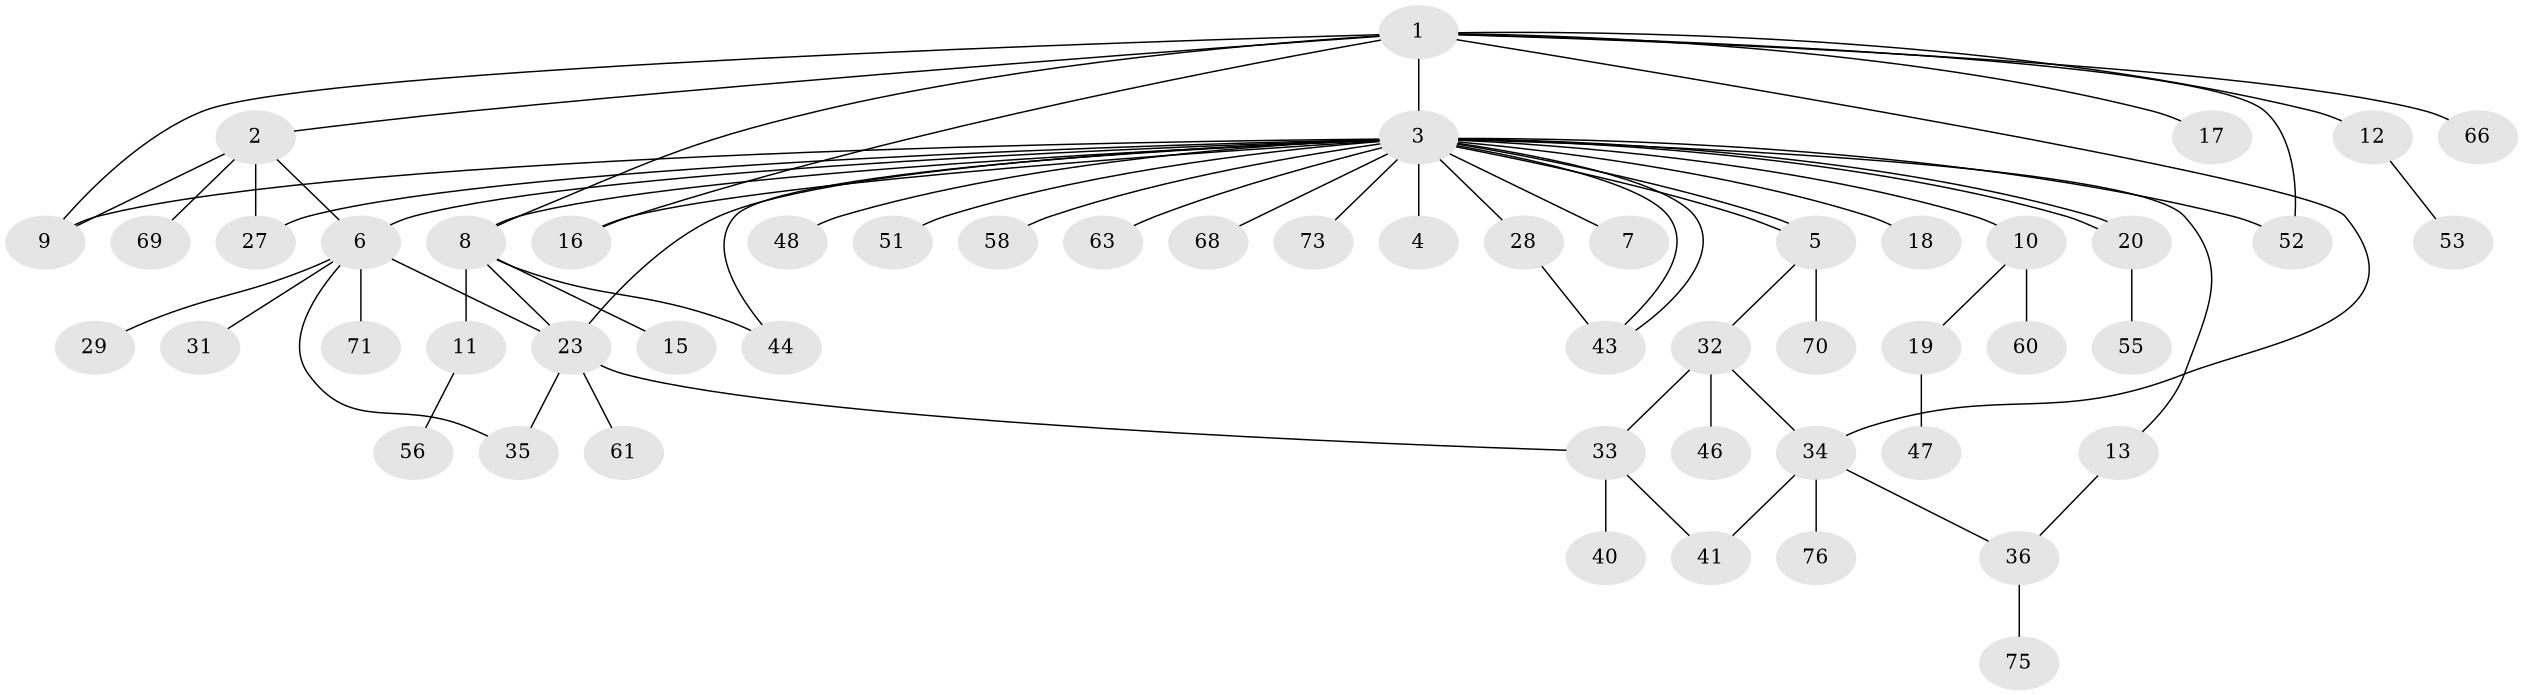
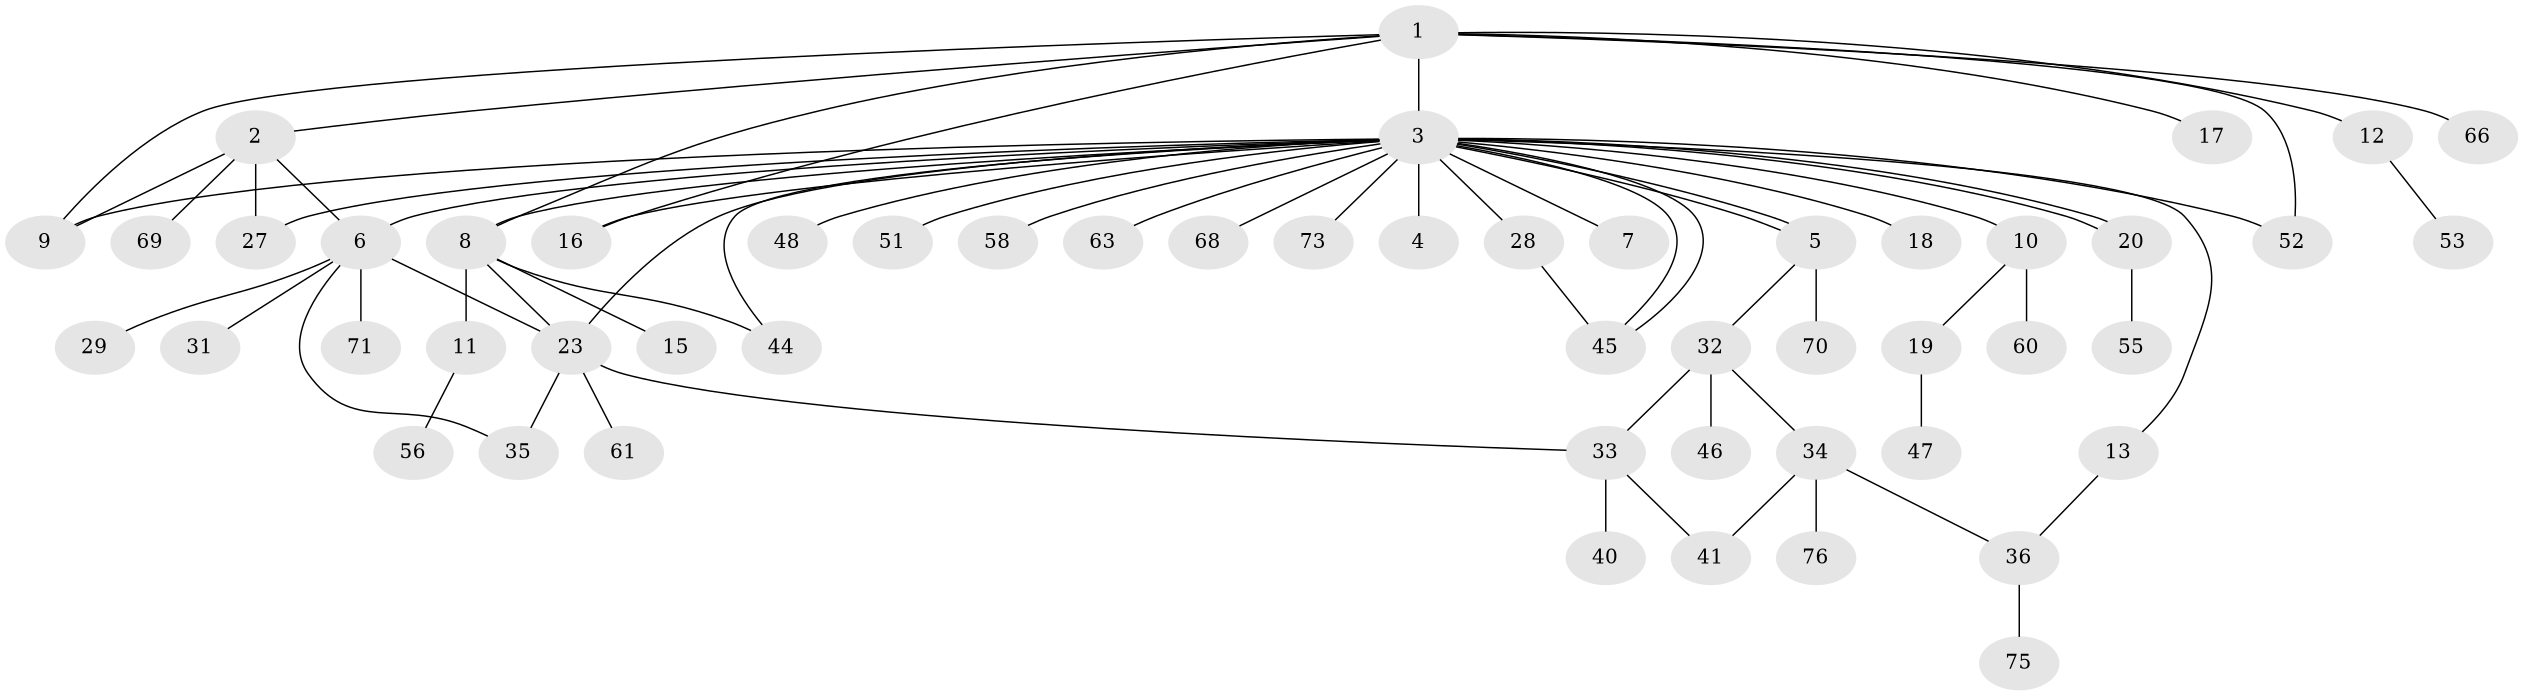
edge "1" -- "34": removed
node "43": label "43" -> "45"
